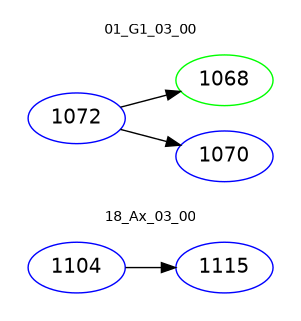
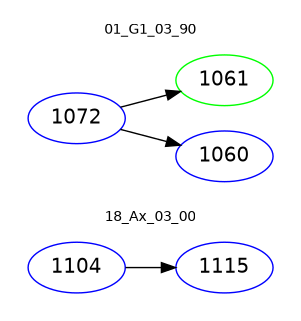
cluster "01_G1_03_00": label "01_G1_03_00" -> "01_G1_03_90"
node "1068": label "1068" -> "1061"
node "1070": label "1070" -> "1060"
